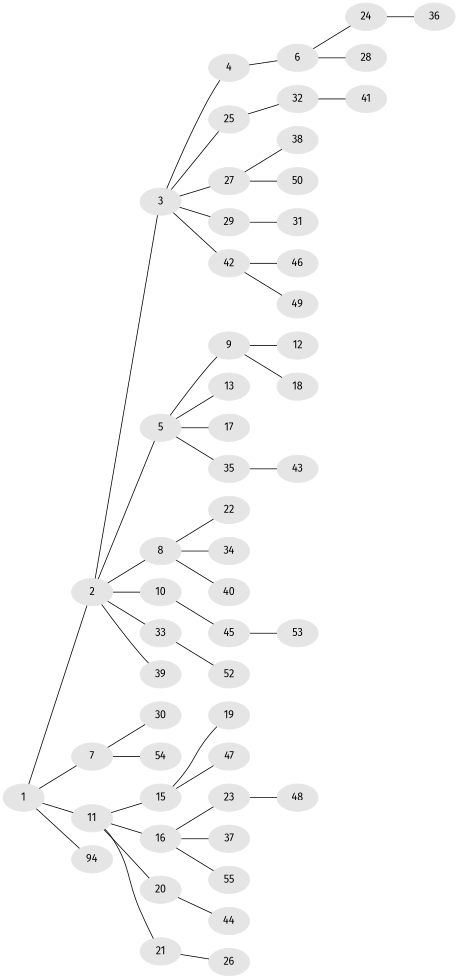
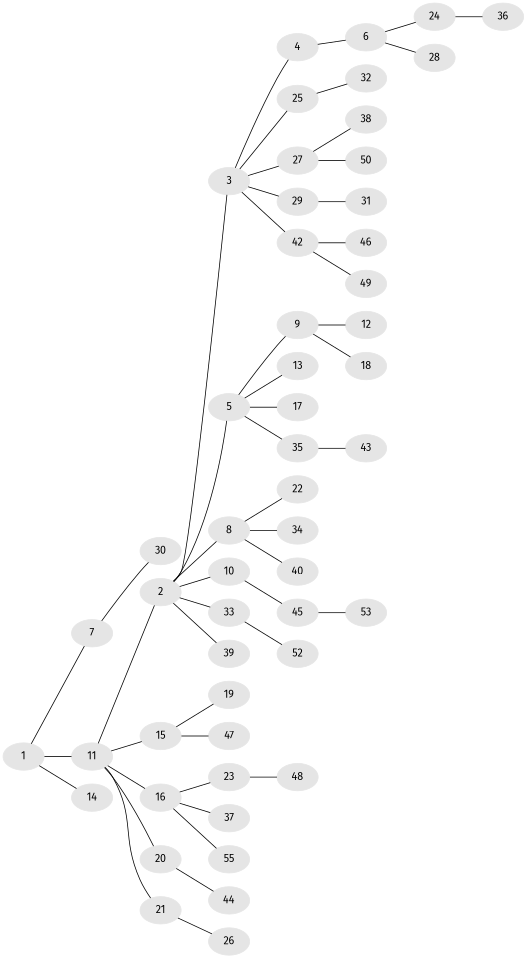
node "41": removed
edge "2" -- "1": now "2" -- "11"
node "54": removed
node "94": label "94" -> "14"
